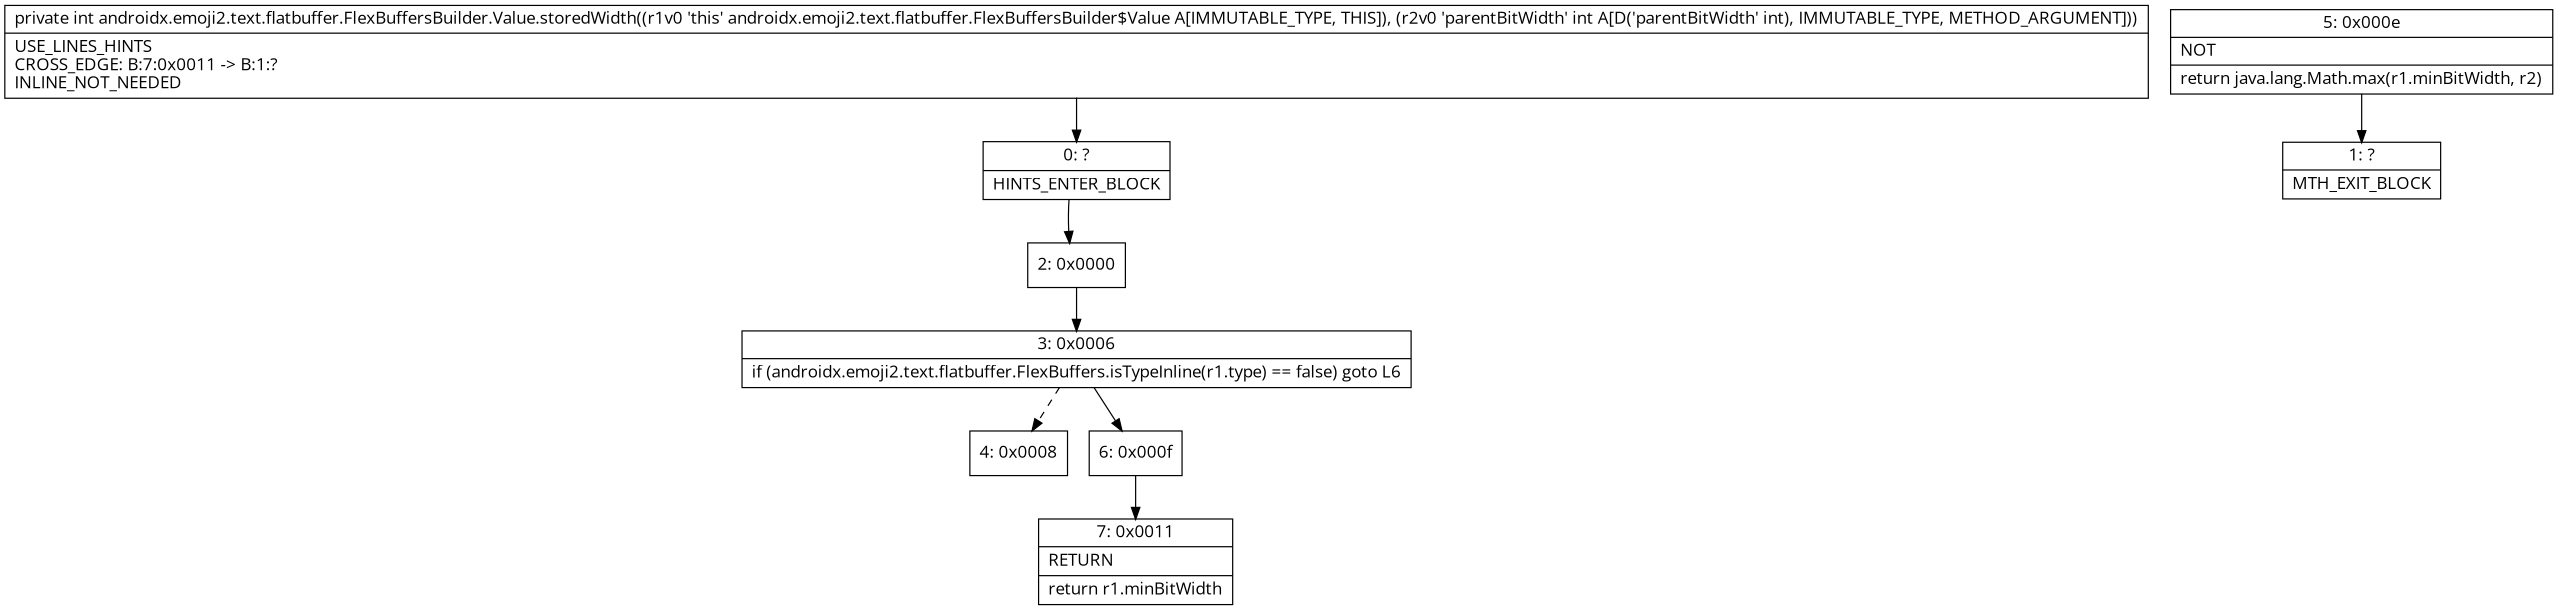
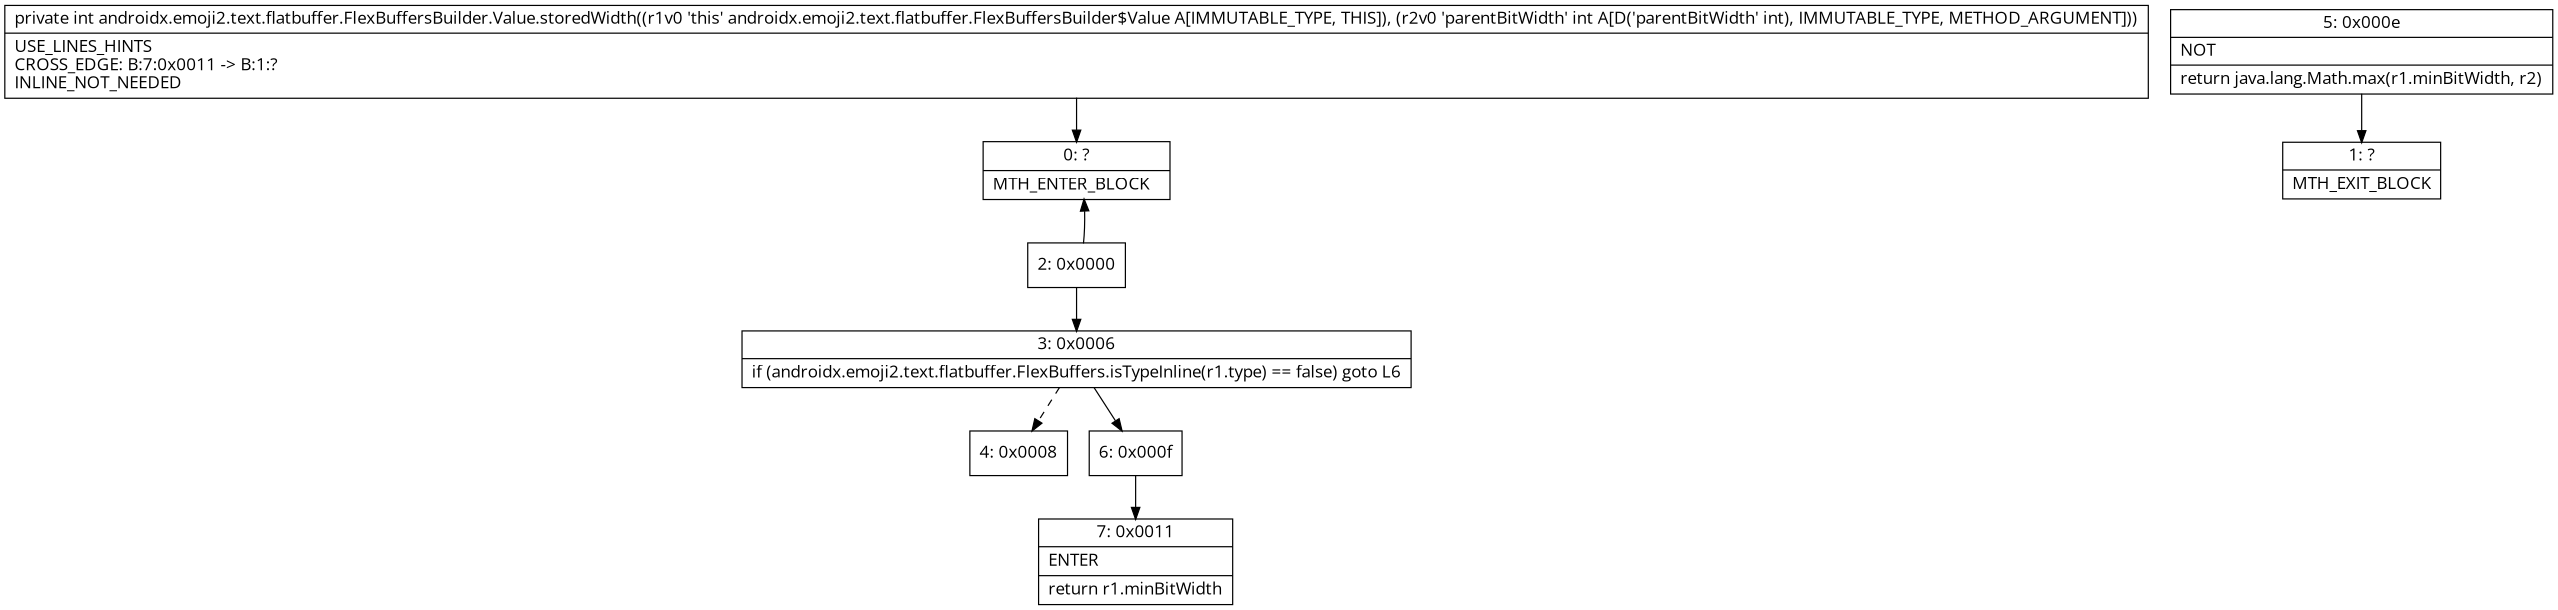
node "0: ?": text "HINTS_ENTER_BLOCK" -> "MTH_ENTER_BLOCK"
edge "0: ?" -> "2: 0x0000": reversed
node "7: 0x0011": text "RETURN" -> "ENTER"
